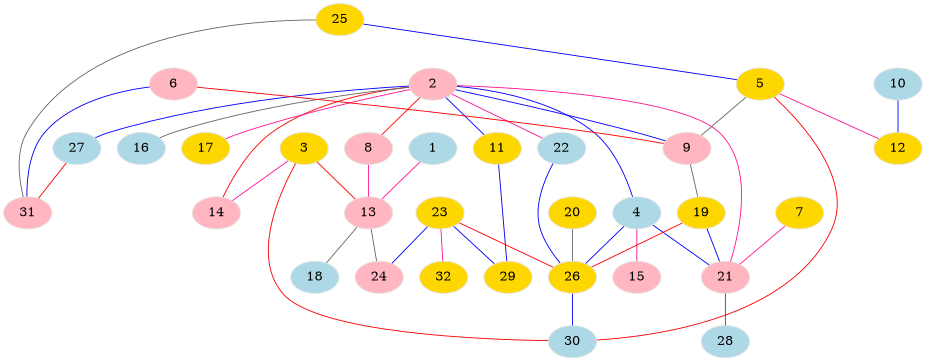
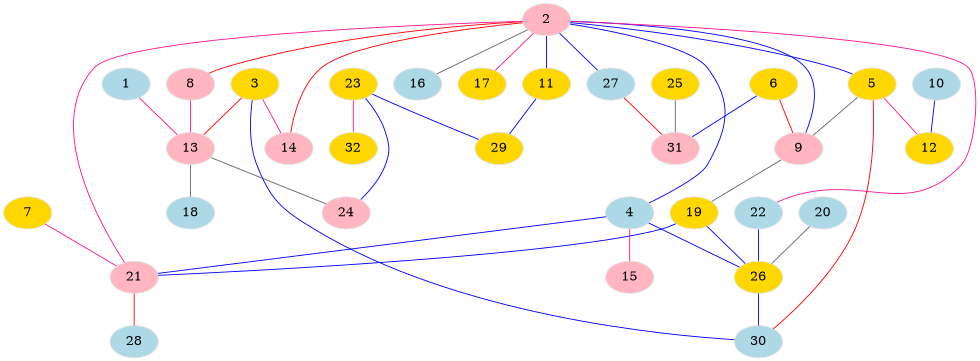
edge "25" -- "5": now "2" -- "5"
node "6": fillcolor lightpink -> gold
node "20": fillcolor gold -> lightblue
edge "23" -- "26": removed
edge "19" -- "26": color red -> blue
edge "3" -- "30": color red -> blue
